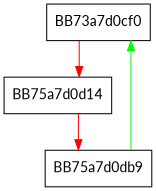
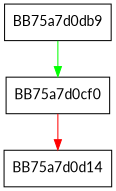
node "BB73a7d0cf0": label "BB73a7d0cf0" -> "BB75a7d0cf0"
edge "BB75a7d0d14" -> "BB75a7d0db9": removed
